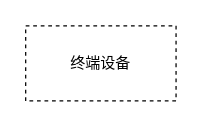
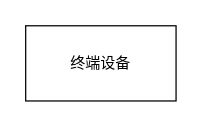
node "终端设备": style dashed -> solid
